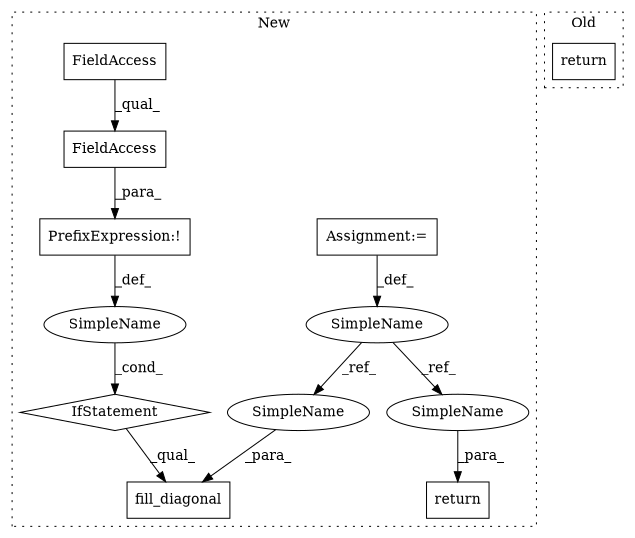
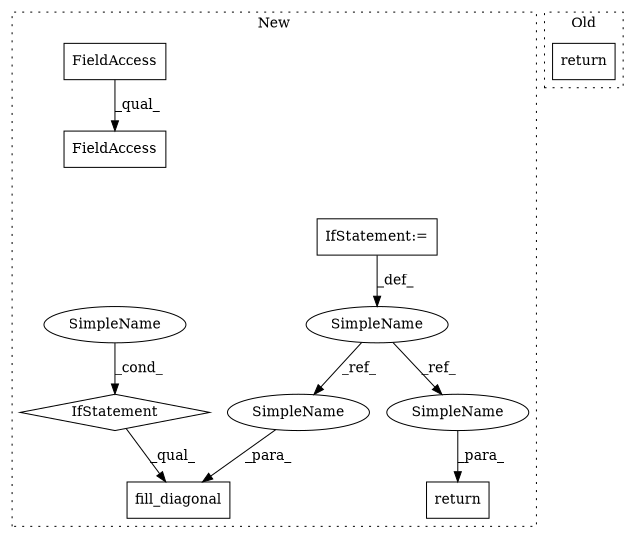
node "PrefixExpression:!": removed
node "Assignment:=": label "Assignment:=" -> "IfStatement:="
